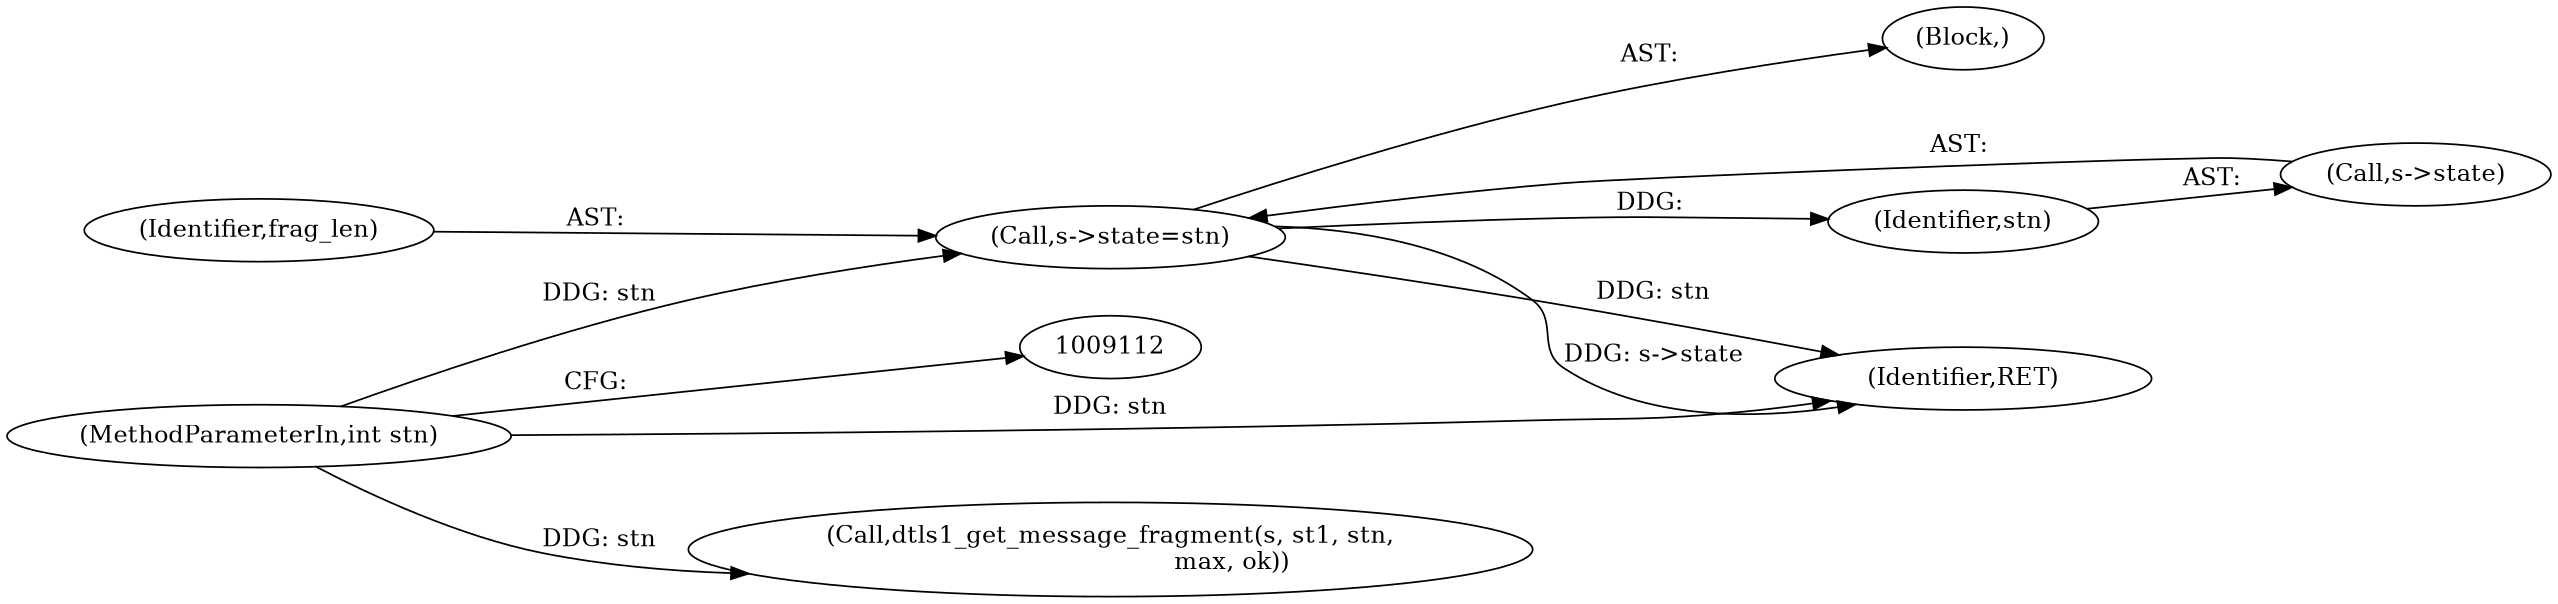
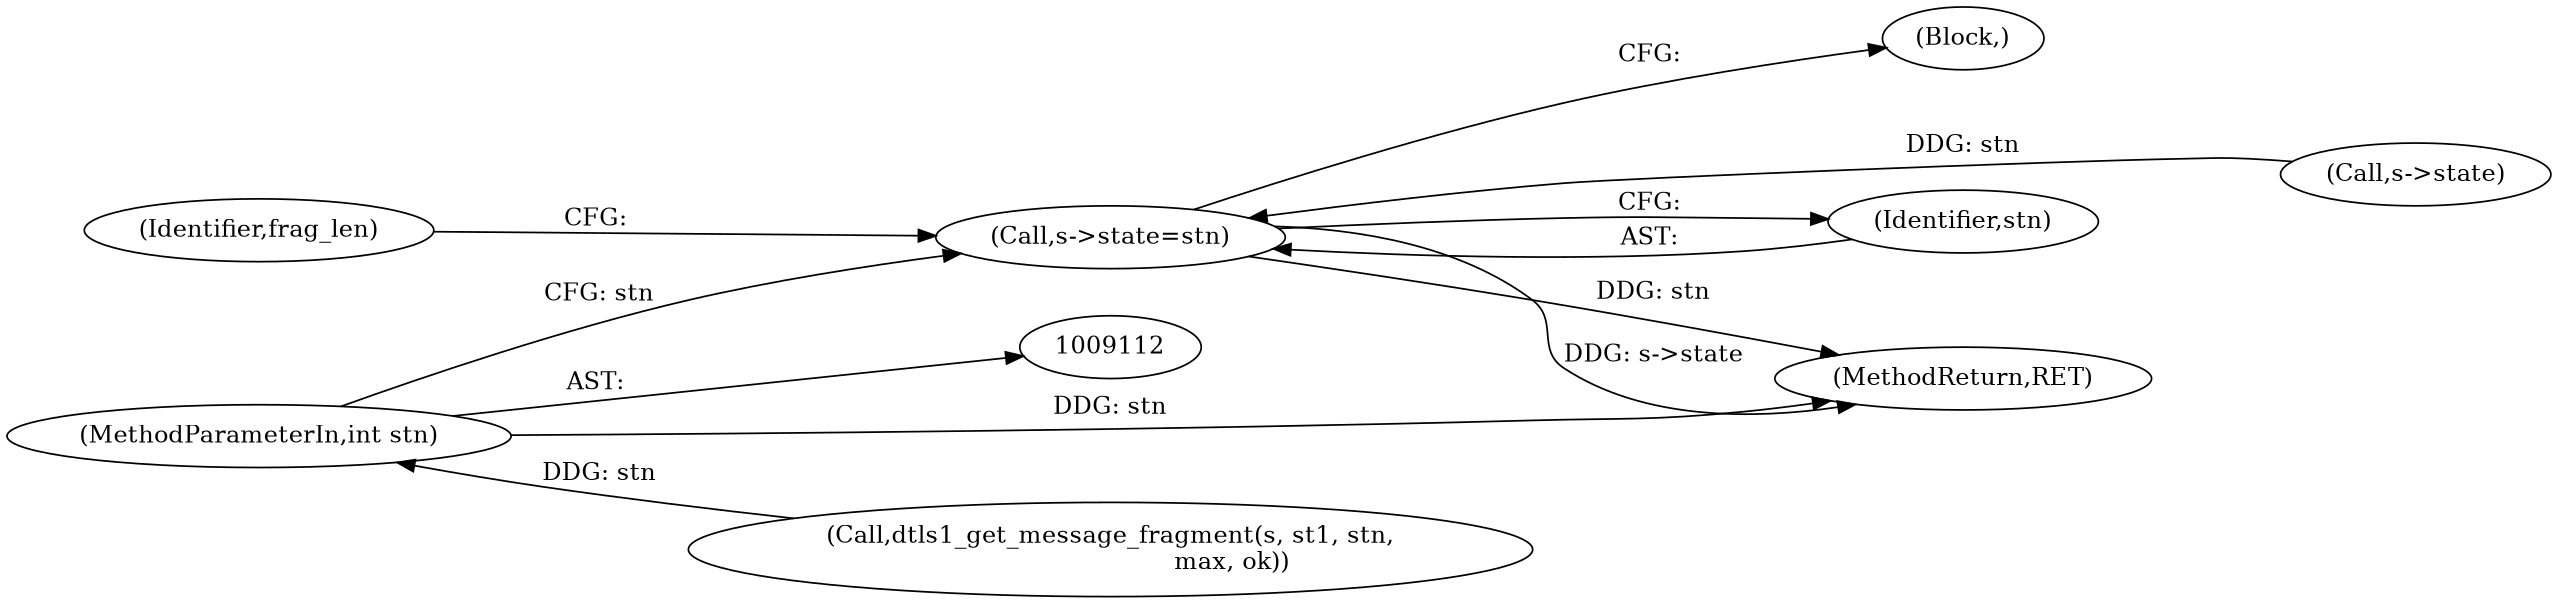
edge "(Call,s->state=stn)" -> "(Block,)": label "AST: " -> "CFG: "
edge "(Call,s->state)" -> "(Call,s->state=stn)": label "AST: " -> "DDG: stn"
edge "(Identifier,stn)" -> "(Call,s->state)": now "(Identifier,stn)" -> "(Call,s->state=stn)"
edge "(Call,s->state=stn)" -> "(Identifier,stn)": label "DDG: " -> "CFG: "
edge "(Identifier,frag_len)" -> "(Call,s->state=stn)": label "AST: " -> "CFG: "
edge "(MethodParameterIn,int stn)" -> "(Call,s->state=stn)": label "DDG: stn" -> "CFG: stn"
node "(Identifier,RET)": label "(Identifier,RET)" -> "(MethodReturn,RET)"
edge "(MethodParameterIn,int stn)" -> "1009112": label "CFG: " -> "AST: "
edge "(MethodParameterIn,int stn)" -> "(Call,dtls1_get_message_fragment(s, st1, stn, max, ok))": reversed
